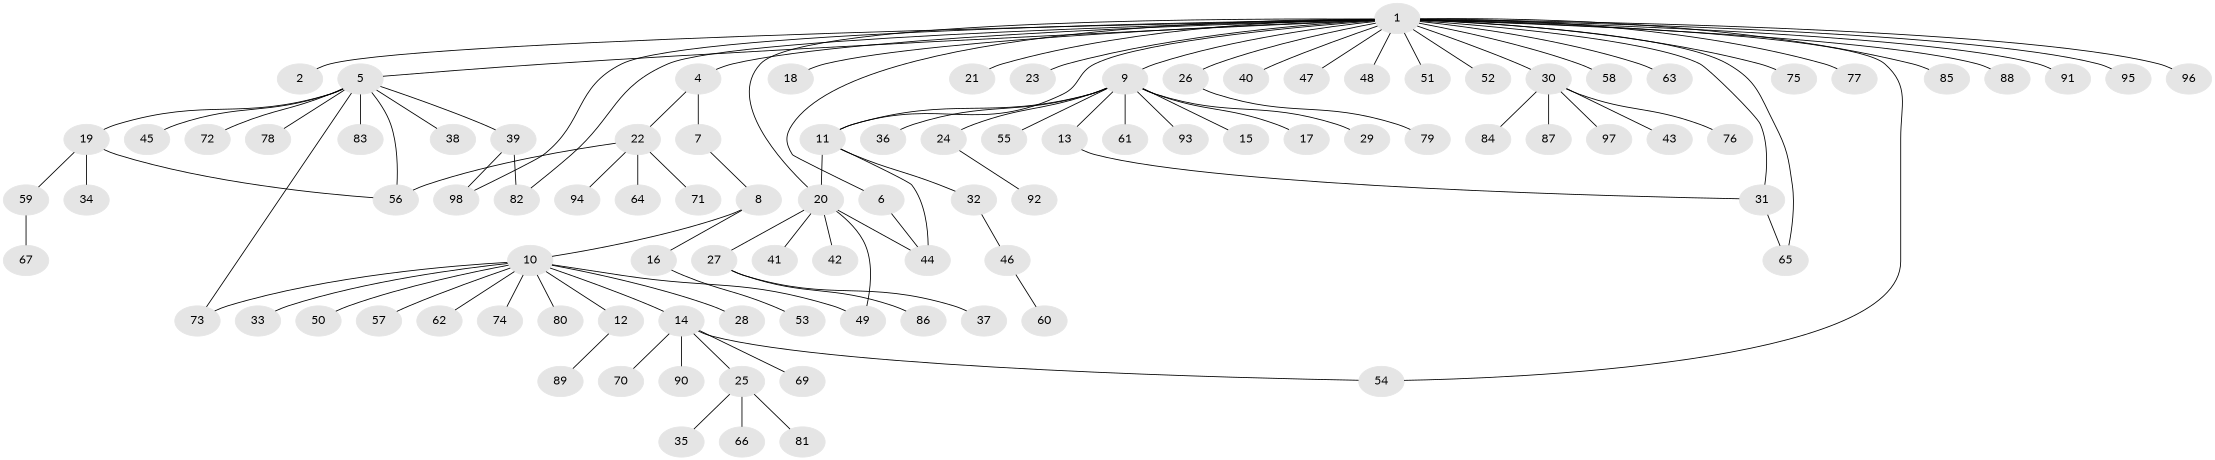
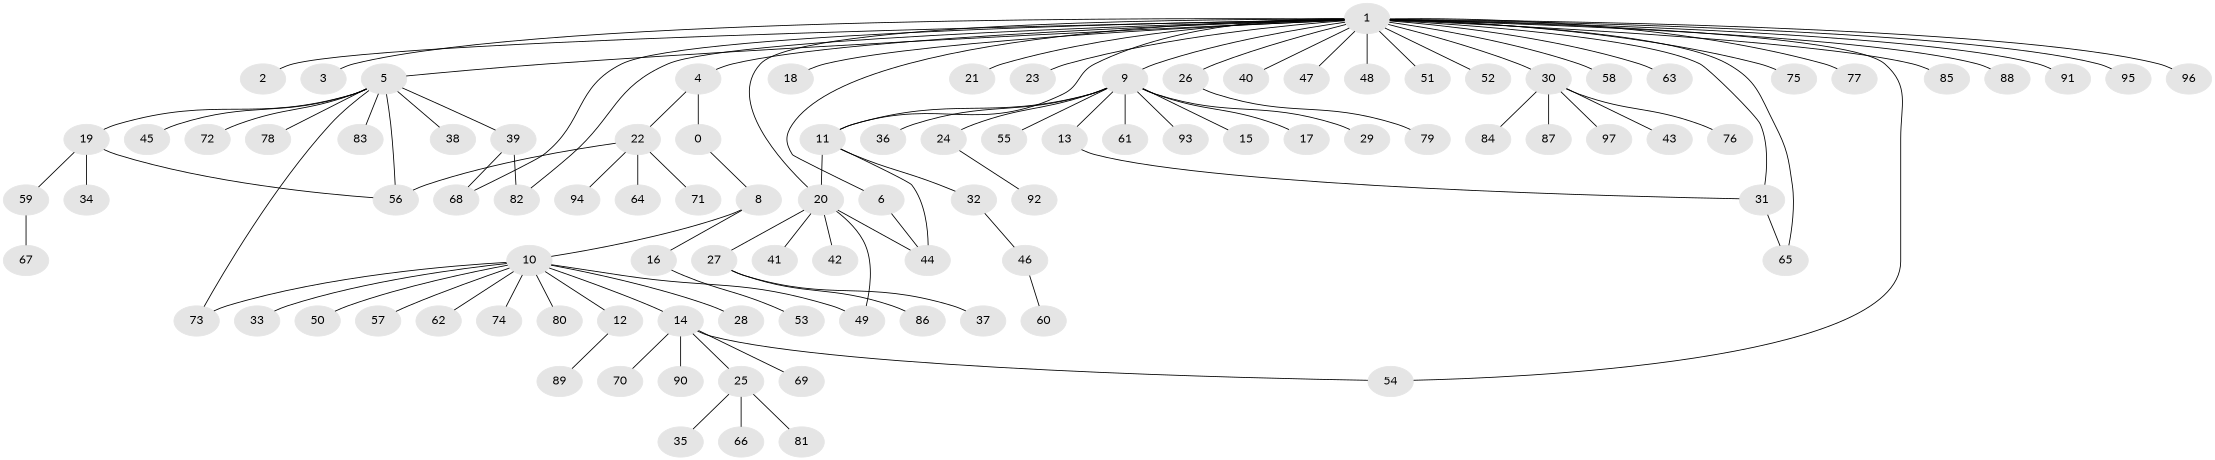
node "3": added
node "7": label "7" -> "0"
node "98": label "98" -> "68"
